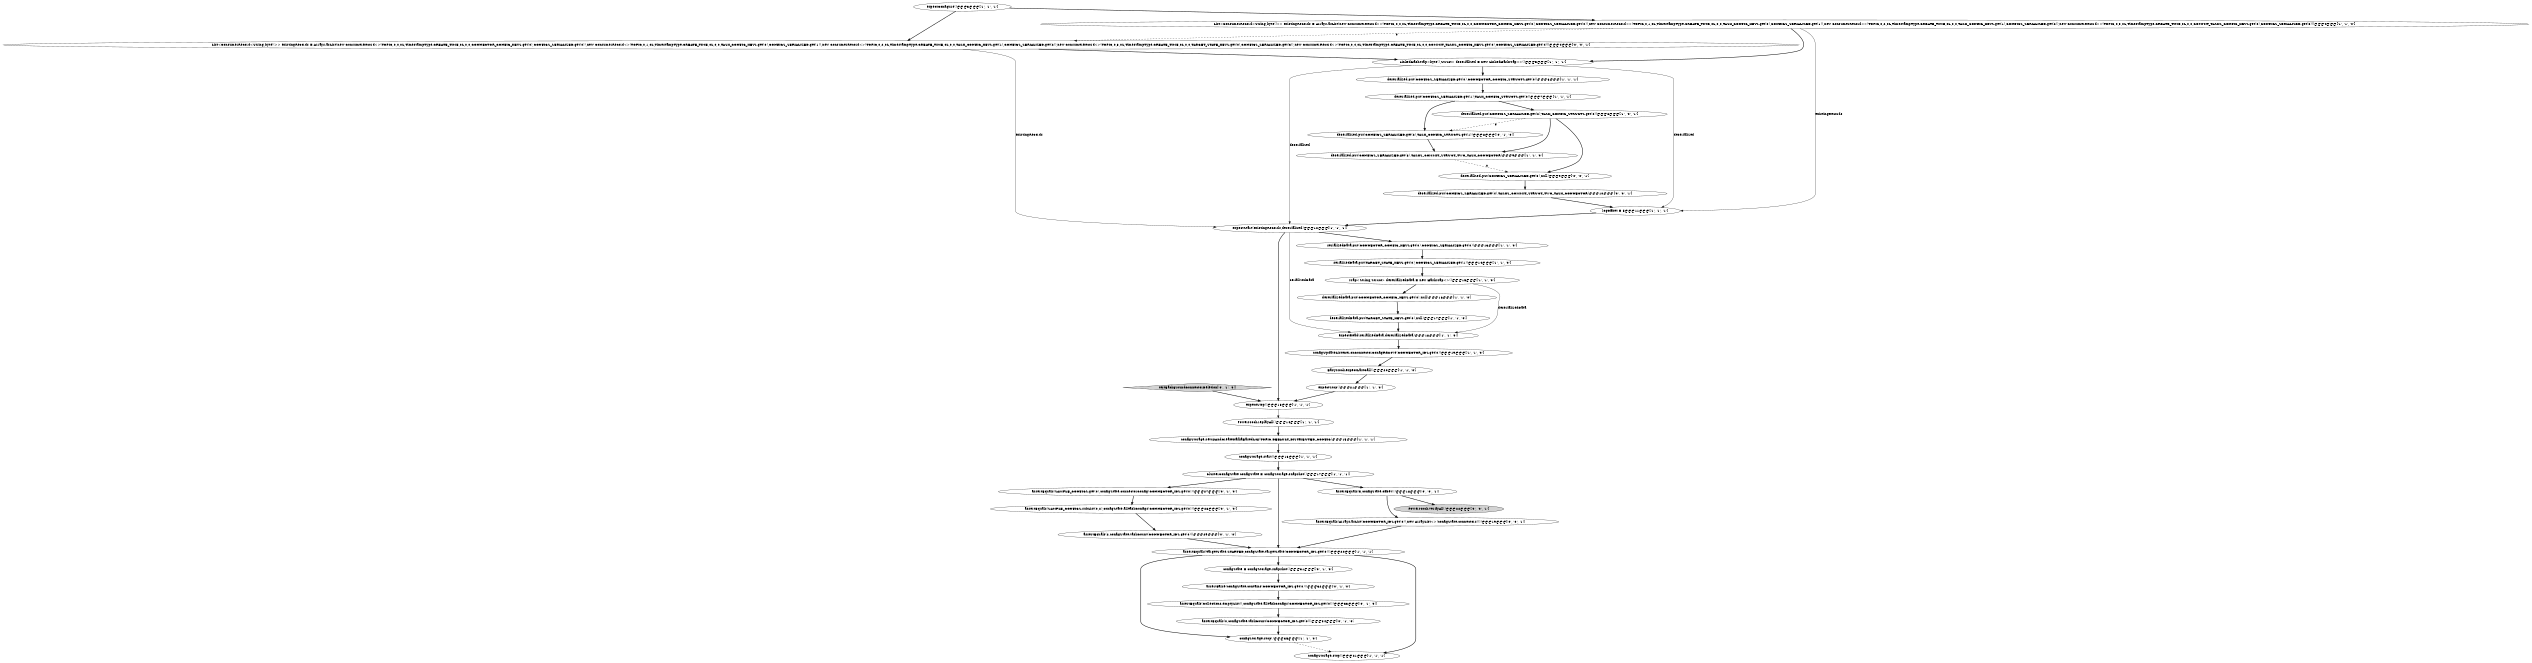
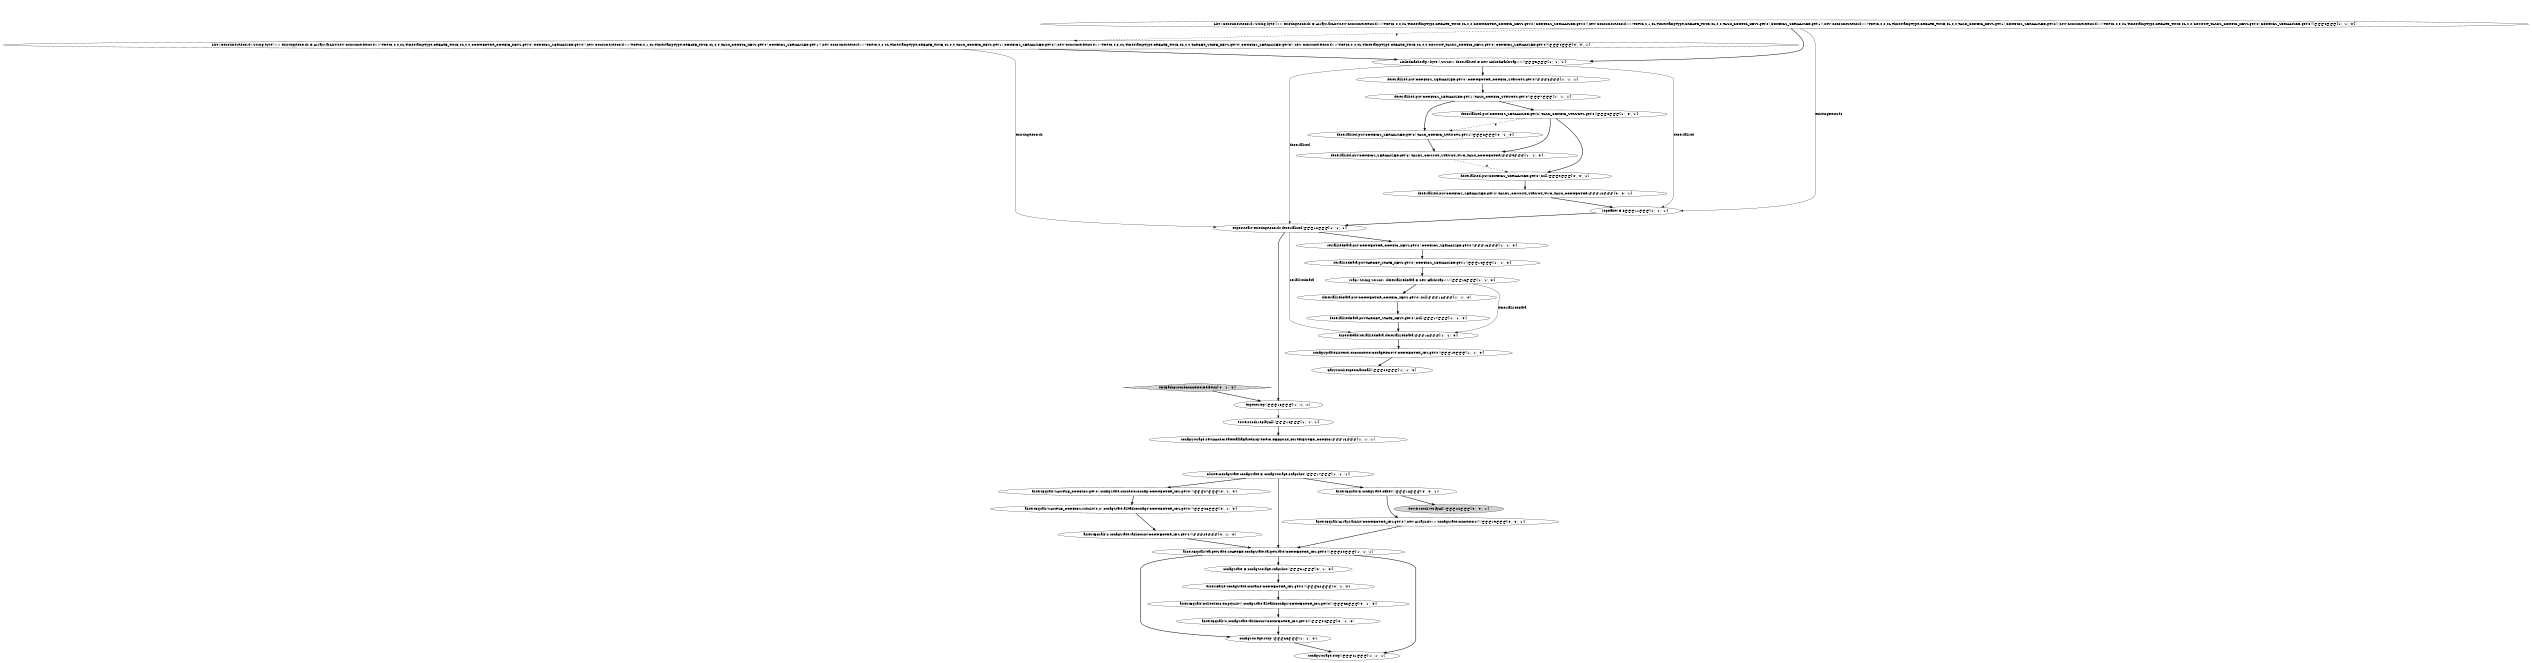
node "expectConfigure()@@@3@@@['1', '1', '1']": removed
node "expectStop()@@@21@@@['1', '1', '0']": removed
node "configStorage.start()@@@16@@@['1', '1', '1']": removed
edge "configStorage.stop()@@@35@@@['1', '1', '0']" -> "configStorage.stop()@@@21@@@['1', '1', '1']": style dashed -> bold
